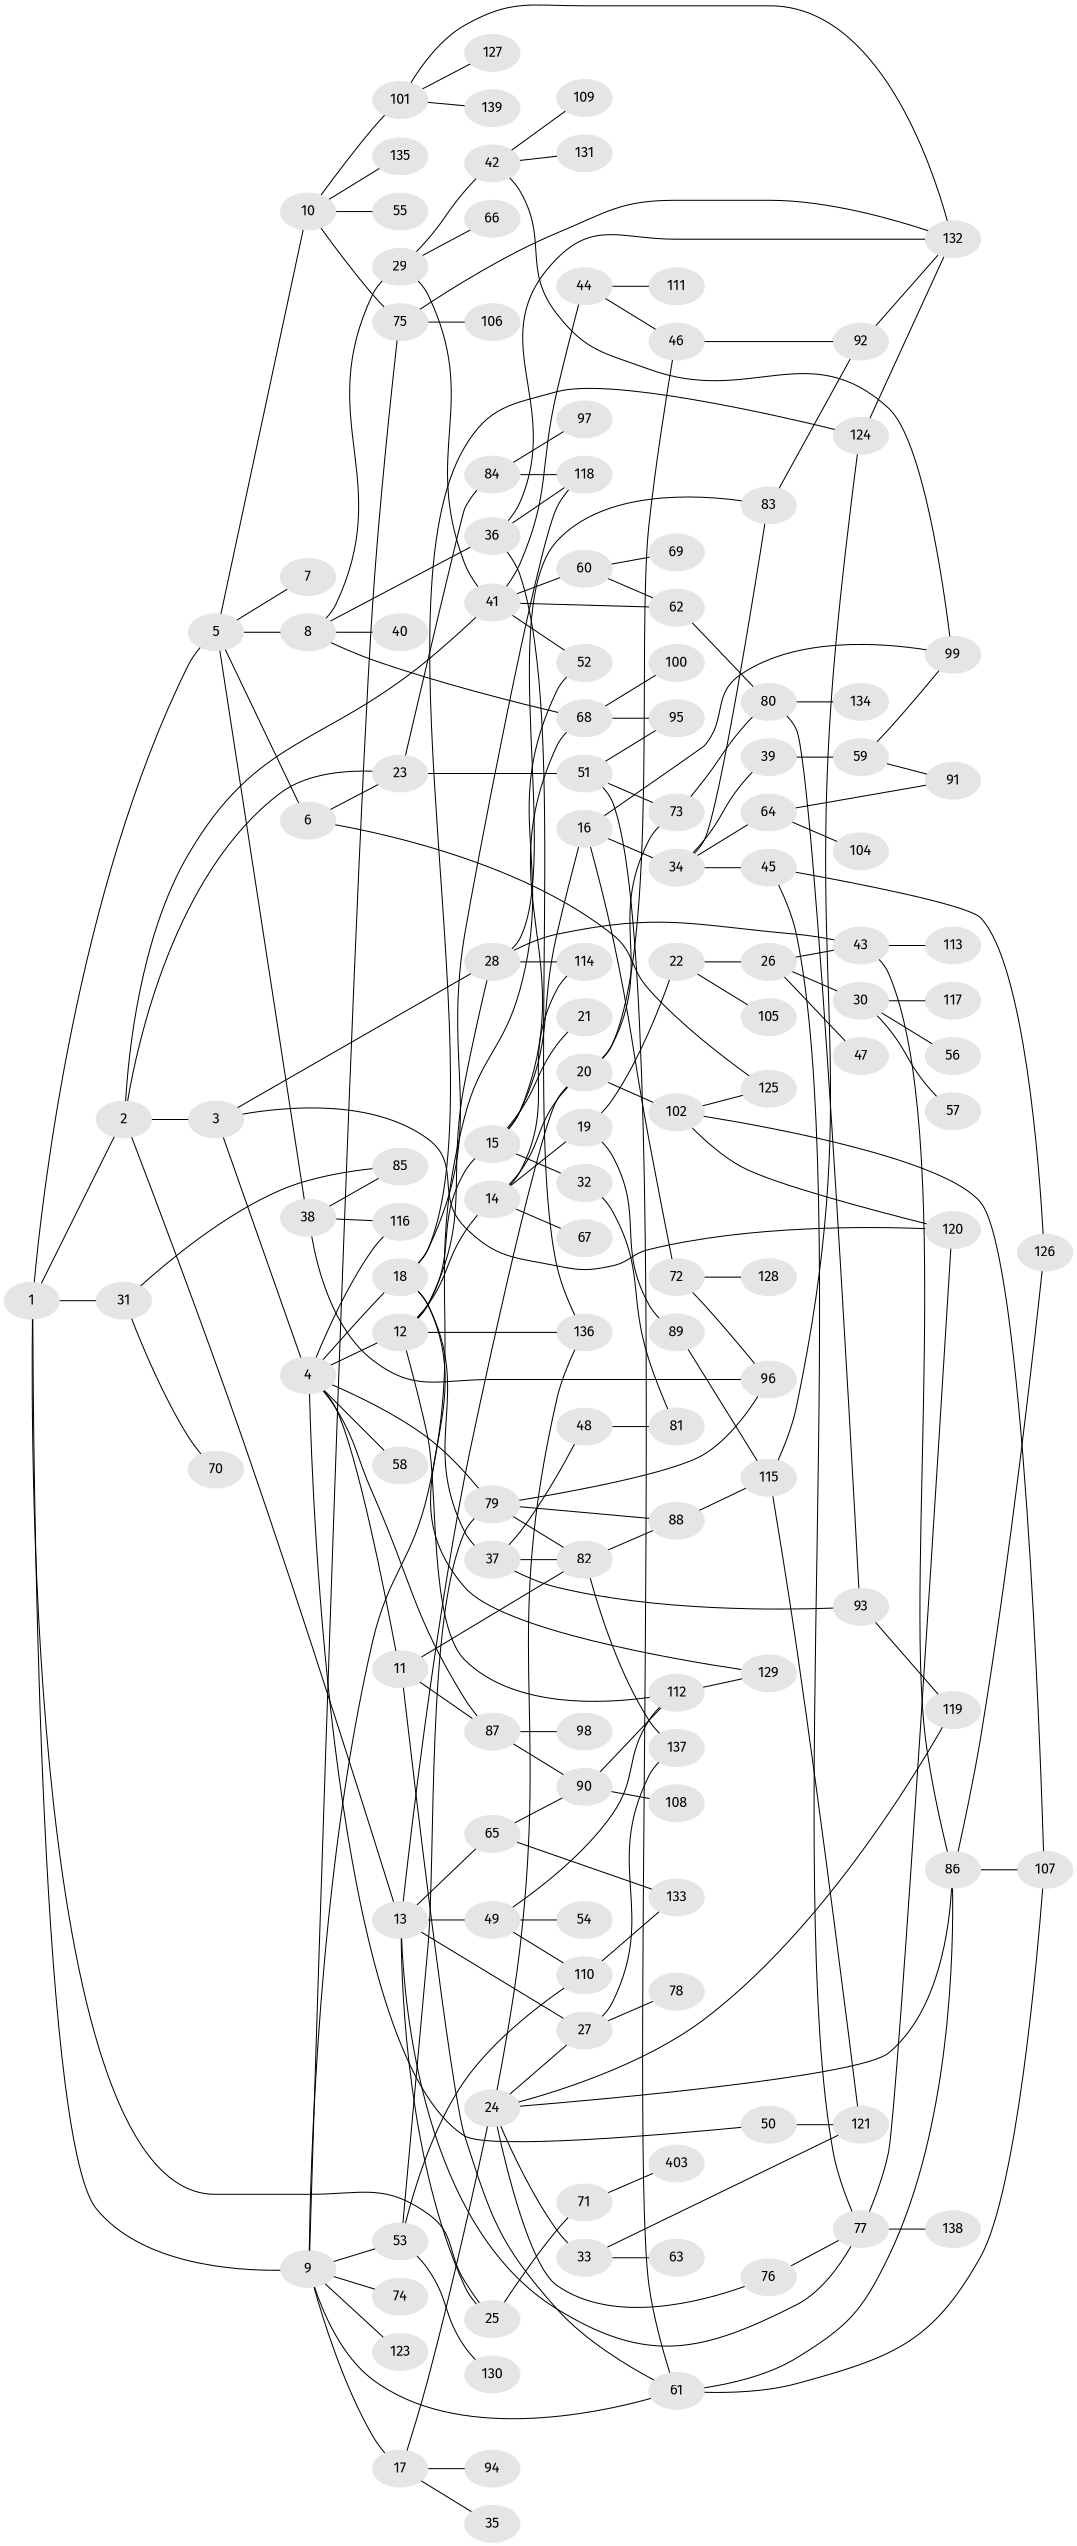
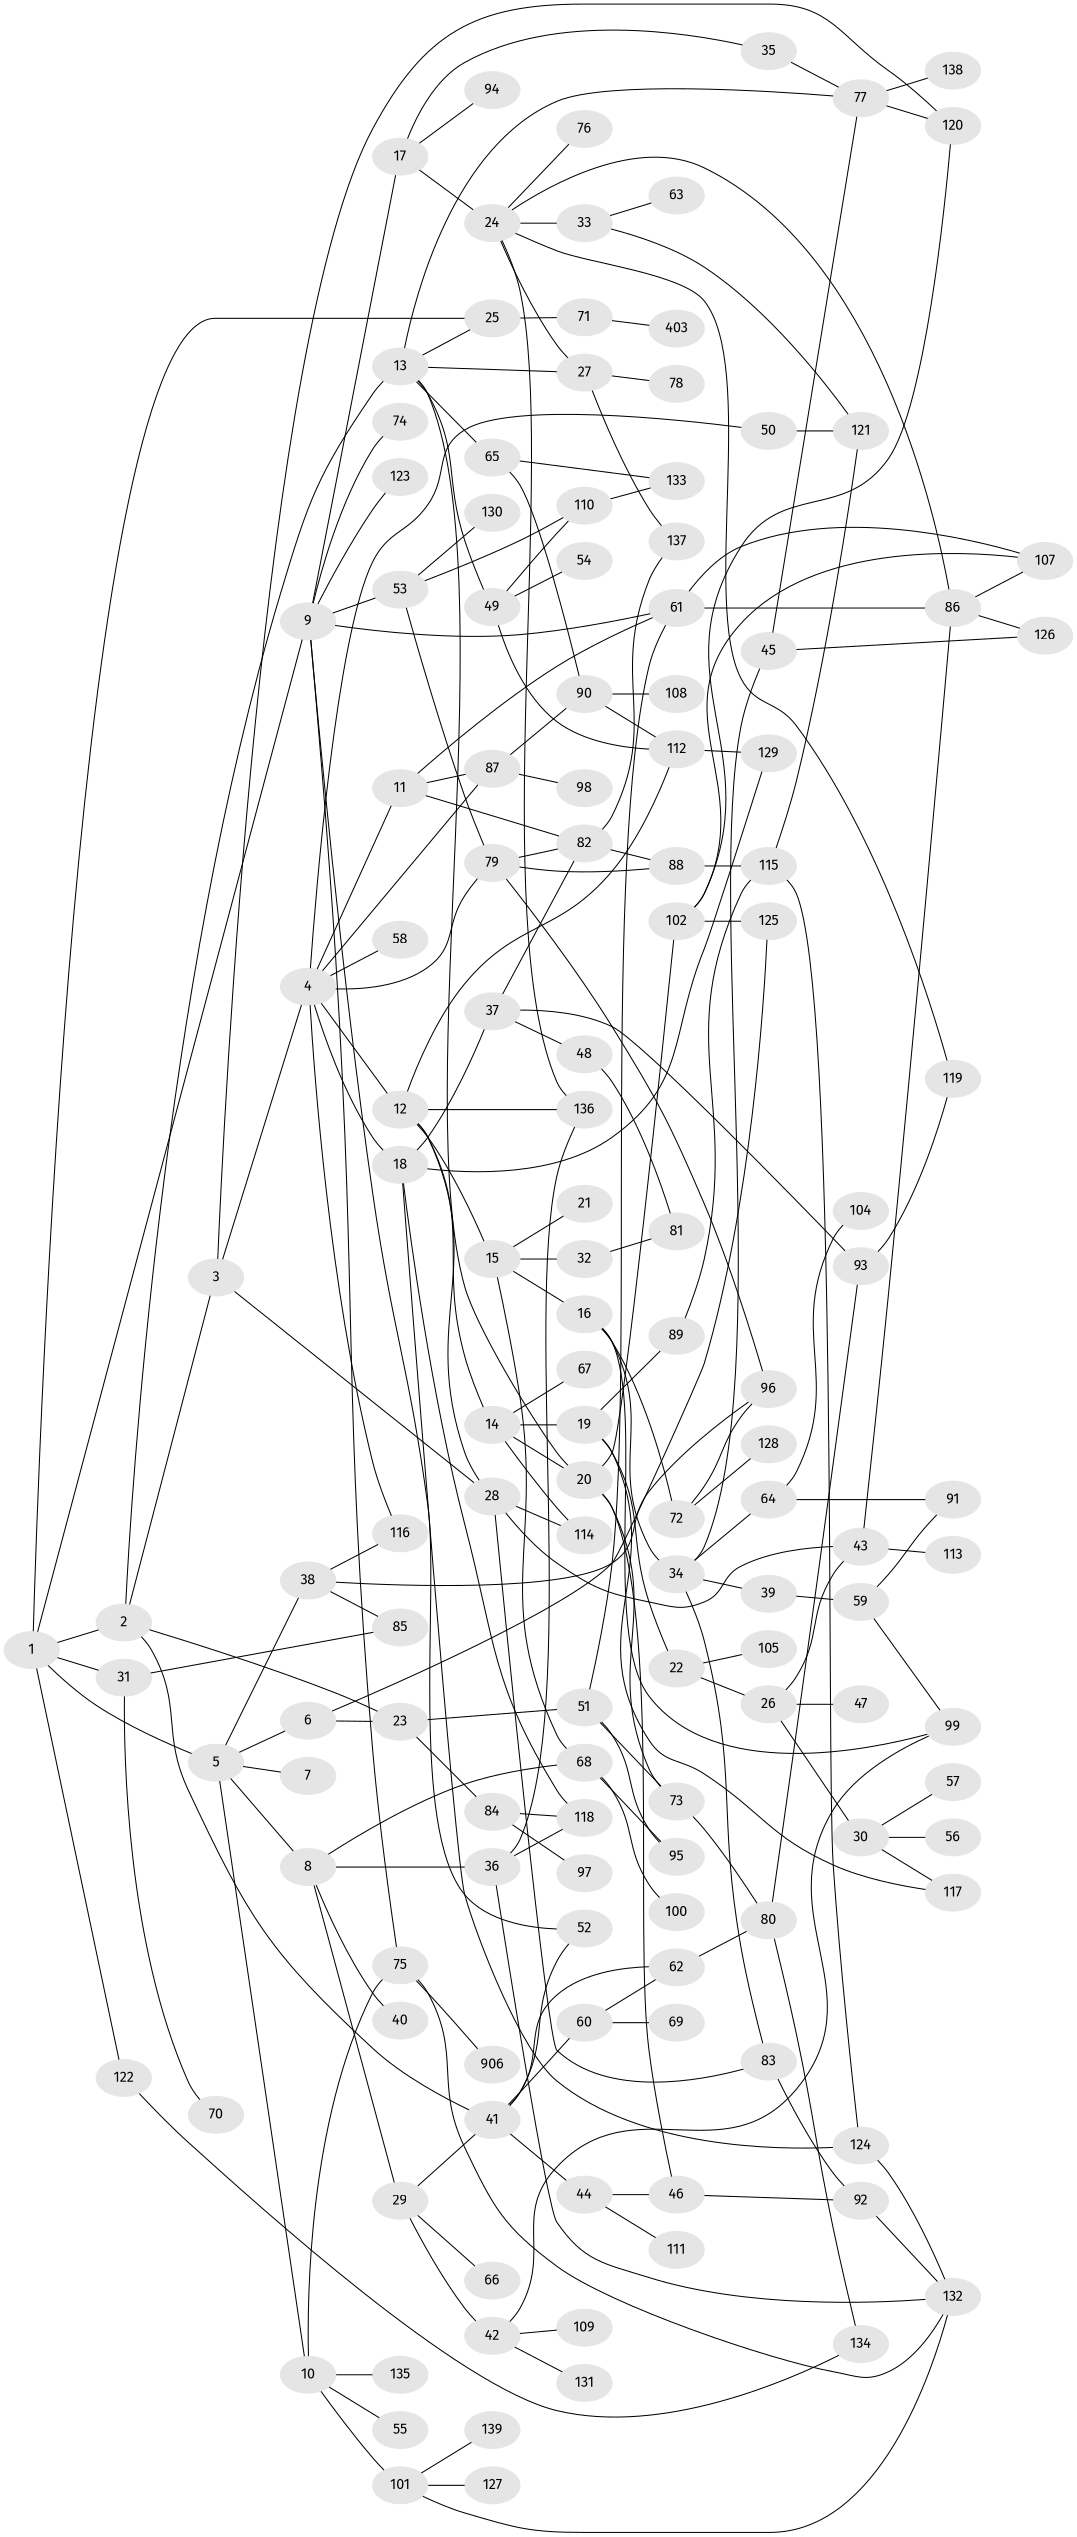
node "106": label "106" -> "906"
edge "19" -- "117": added
node "122": added
edge "77" -- "76": now "77" -- "35"
